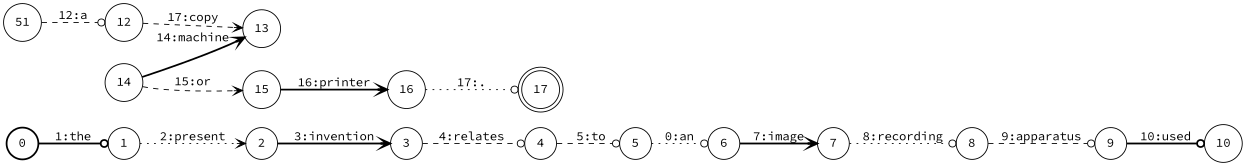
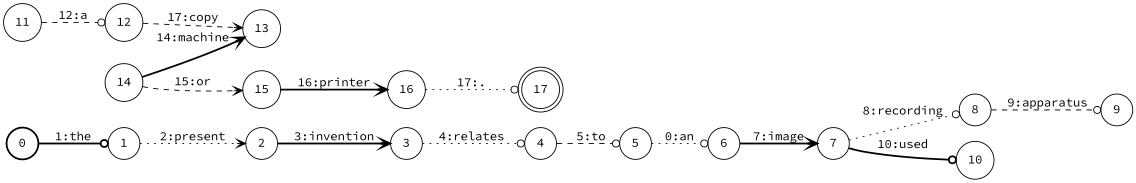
node "51": label "51" -> "11"
edge "3" -> "4": style dashed -> dotted
edge "9" -> "10": now "7" -> "10"
